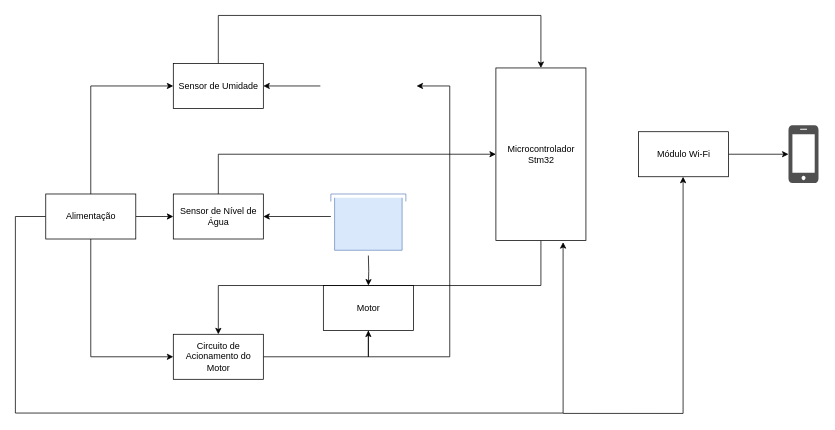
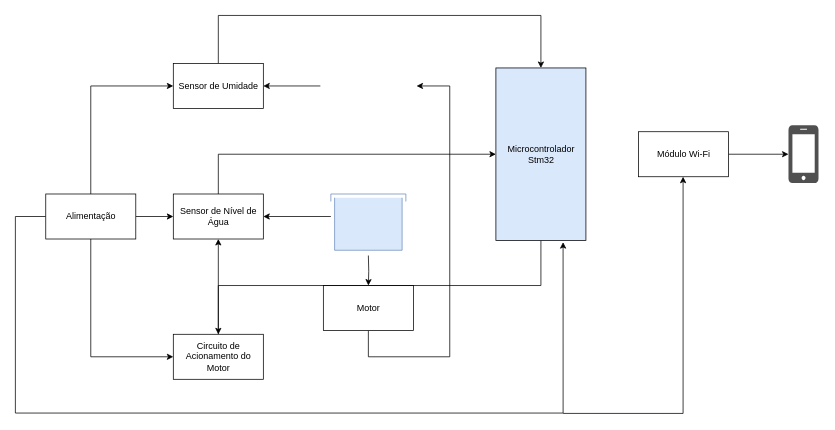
node "Microcontrolador Stm32": fillcolor #ffffff -> #dae8fc
edge "Circuito de Acionamento do Motor" -> "Motor": now "Circuito de Acionamento do Motor" -> "Sensor de Nível de Água"
